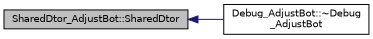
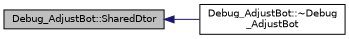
node "SharedDtor_AdjustBot::SharedDtor": label "SharedDtor_AdjustBot::SharedDtor" -> "Debug_AdjustBot::SharedDtor"
